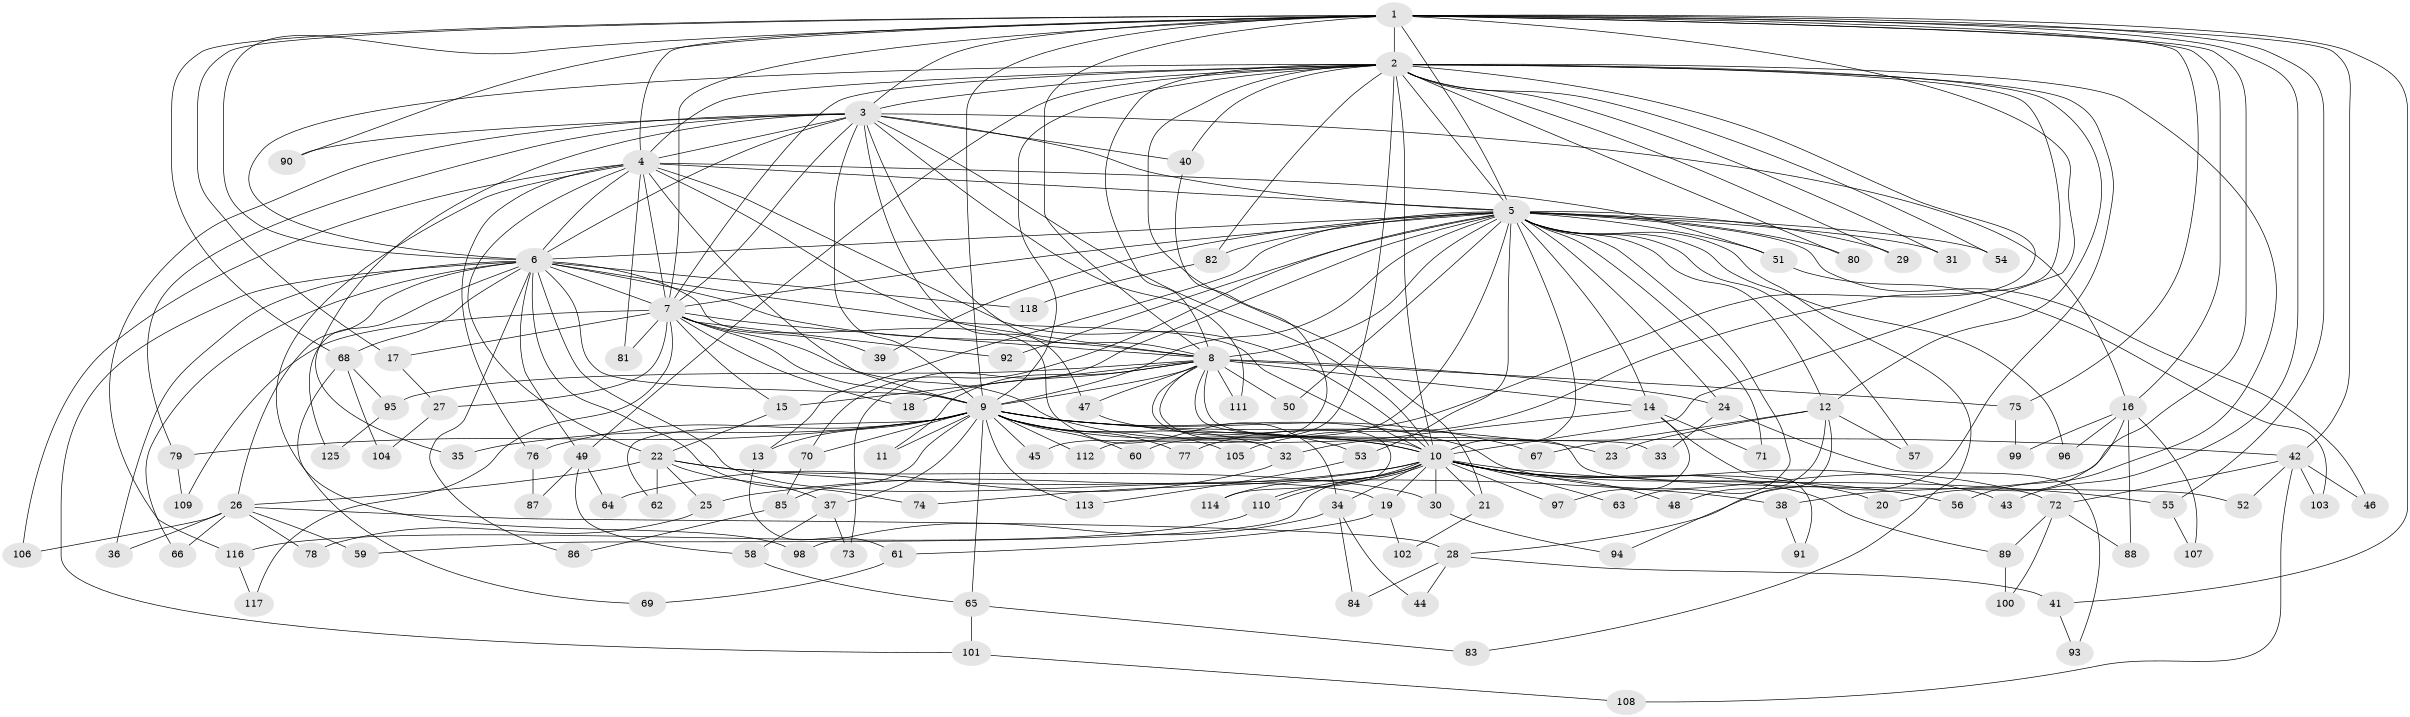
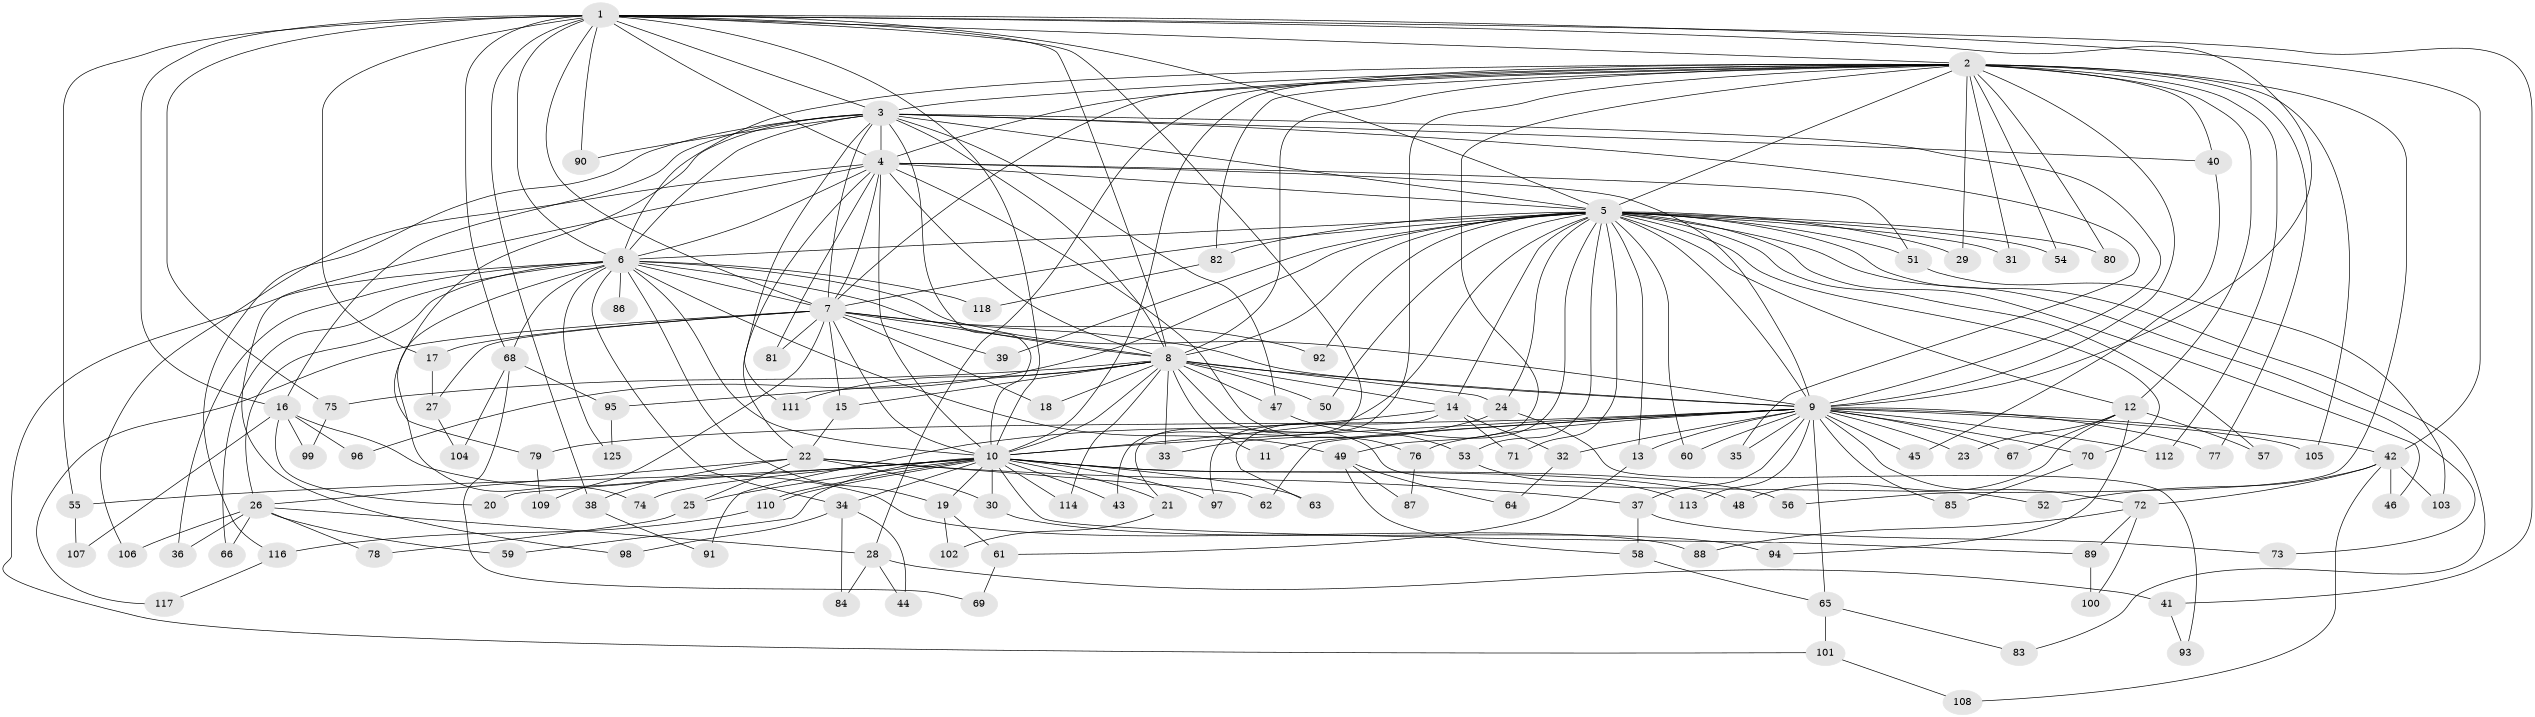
edge "85" -- "86": removed
